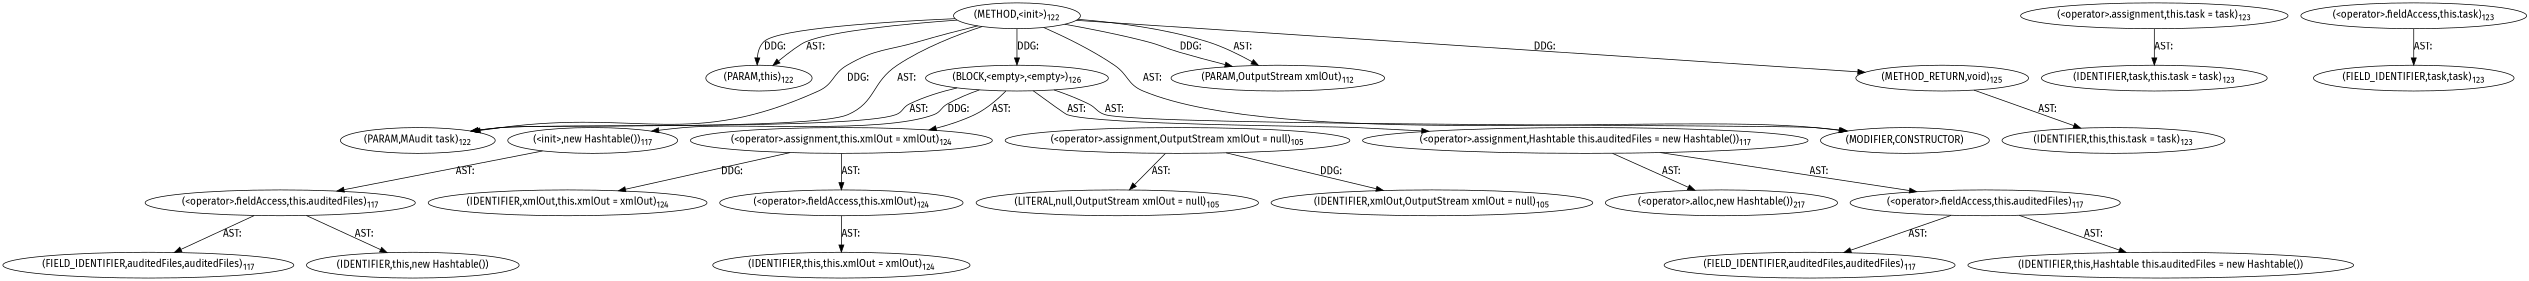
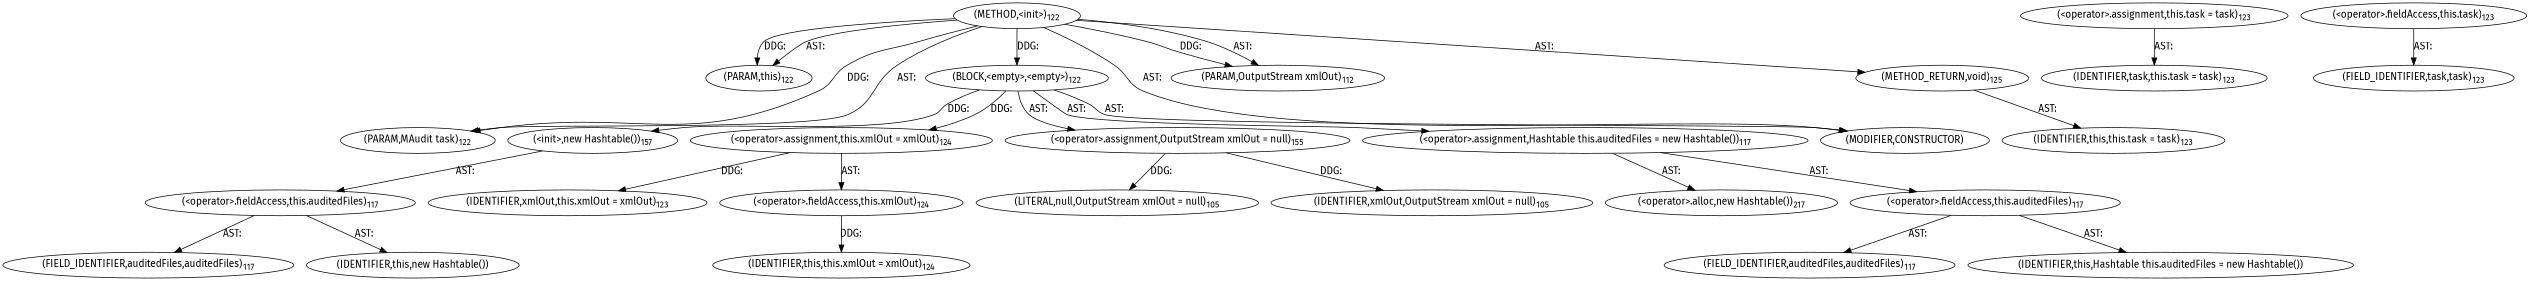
edge "(METHOD,<init>)" -> "(METHOD_RETURN,void)": label "DDG: " -> "AST: "
node "(BLOCK,<empty>,<empty>)": text "126" -> "122"
edge "(BLOCK,<empty>,<empty>)" -> "(<operator>.assignment,this.xmlOut = xmlOut)": label "AST: " -> "DDG: "
edge "(BLOCK,<empty>,<empty>)" -> "(PARAM,MAudit task)": now "(BLOCK,<empty>,<empty>)" -> "(<operator>.assignment,OutputStream xmlOut = null)"
node "(<init>,new Hashtable())": text "117" -> "157"
node "(<operator>.assignment,OutputStream xmlOut = null)": text "105" -> "155"
edge "(<operator>.assignment,OutputStream xmlOut = null)" -> "(LITERAL,null,OutputStream xmlOut = null)": label "AST: " -> "DDG: "
node "(IDENTIFIER,xmlOut,this.xmlOut = xmlOut)": text "124" -> "123"
edge "(<operator>.fieldAccess,this.xmlOut)" -> "(IDENTIFIER,this,this.xmlOut = xmlOut)": label "AST: " -> "DDG: "
